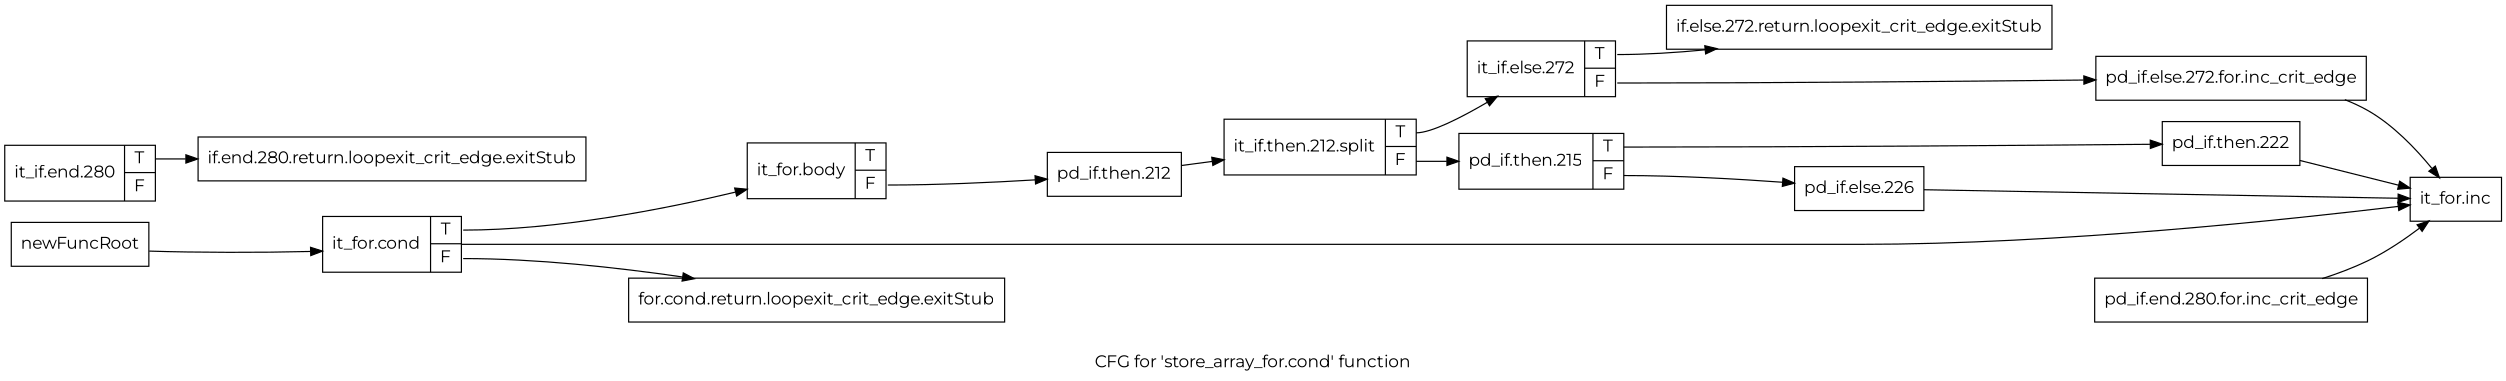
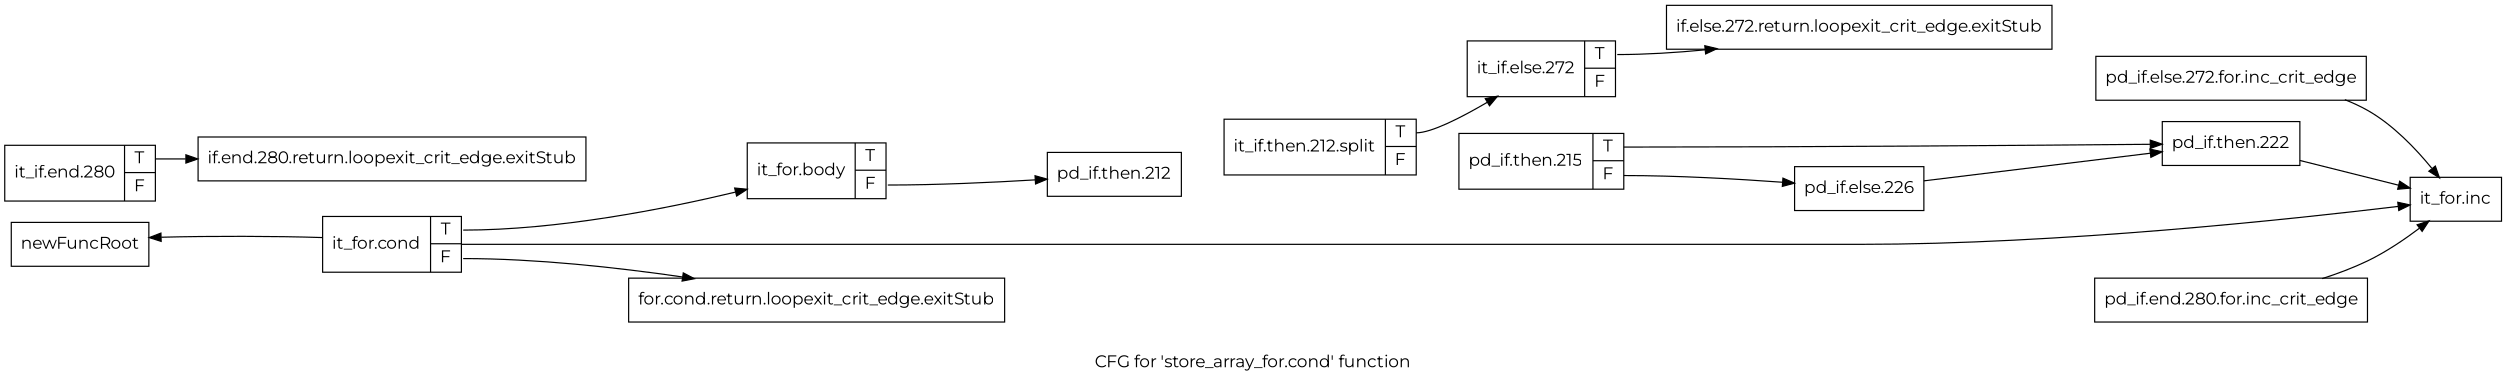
edge "it_if.else.272" -> "pd_if.else.272.for.inc_crit_edge": removed
edge "it_if.then.212.split" -> "pd_if.then.215": removed
edge "pd_if.then.212" -> "it_if.then.212.split": removed
edge "pd_if.else.226" -> "it_for.inc": now "pd_if.else.226" -> "pd_if.then.222"
edge "newFuncRoot" -> "it_for.cond": reversed
